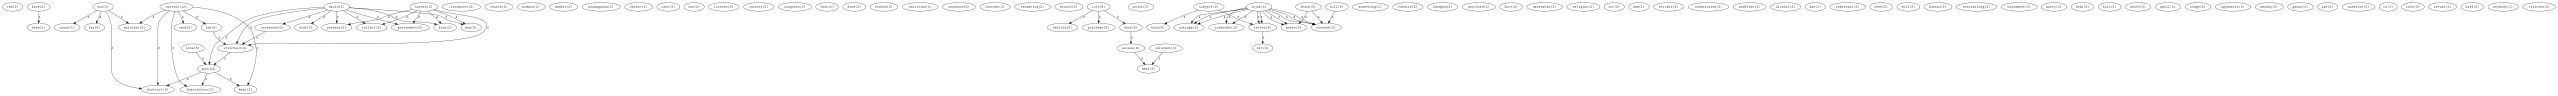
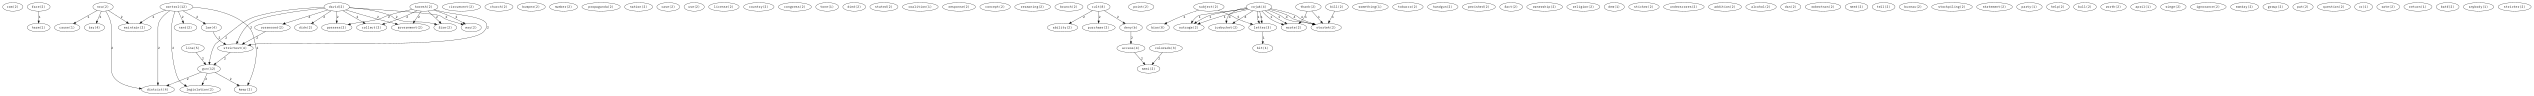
node "inc(2)": removed
